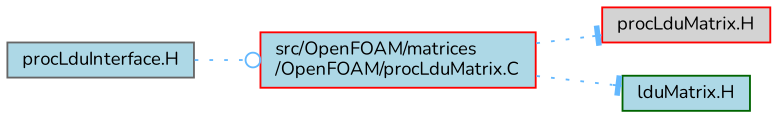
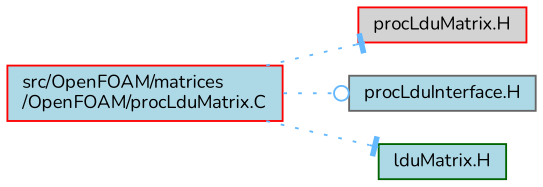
edge "procLduInterface.H" -> "src/OpenFOAM/matrices /OpenFOAM/procLduMatrix.C": reversed
